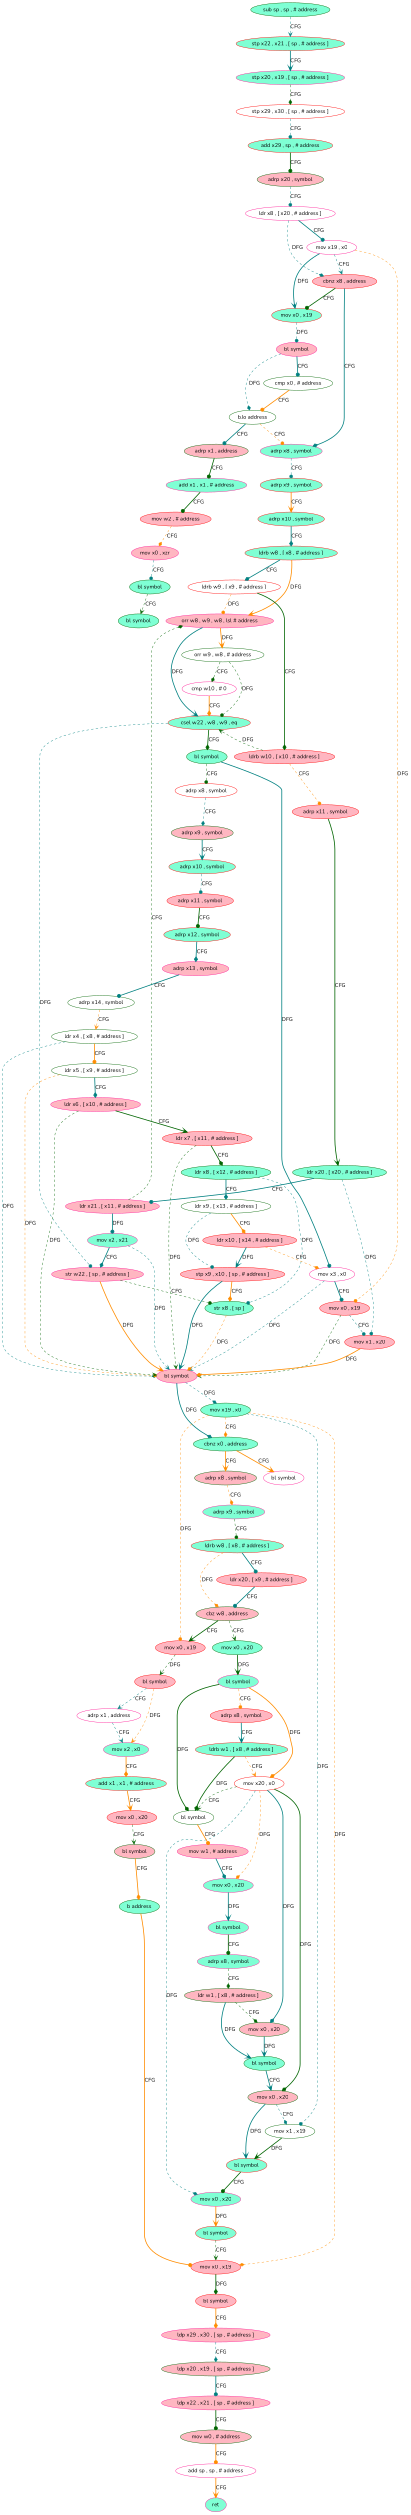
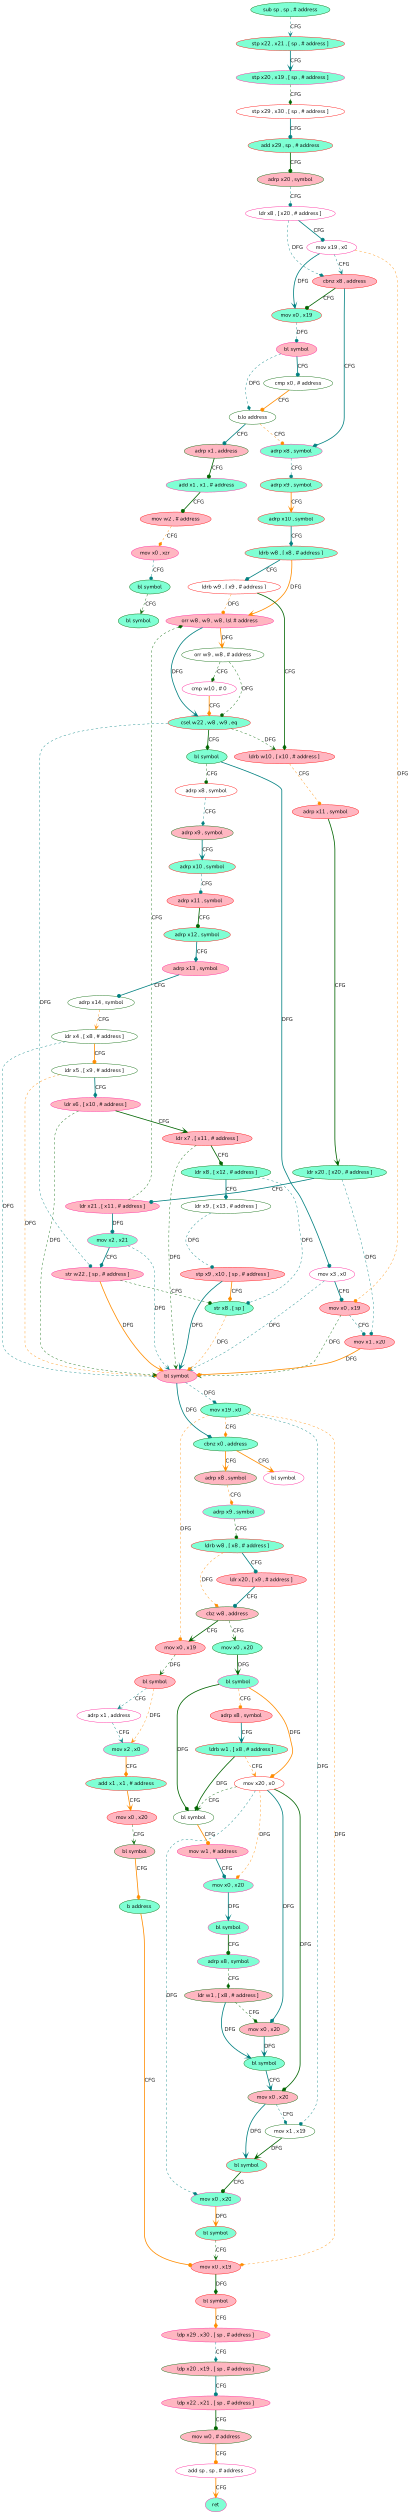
edge "stp x29 , x30 , [ sp , # address ]" -> "add x29 , sp , # address": style dashed -> bold
edge "ldrb w10 , [ x10 , # address ]" -> "csel w22 , w8 , w9 , eq": reversed
node "ldr x10 , [ x14 , # address ]": removed
